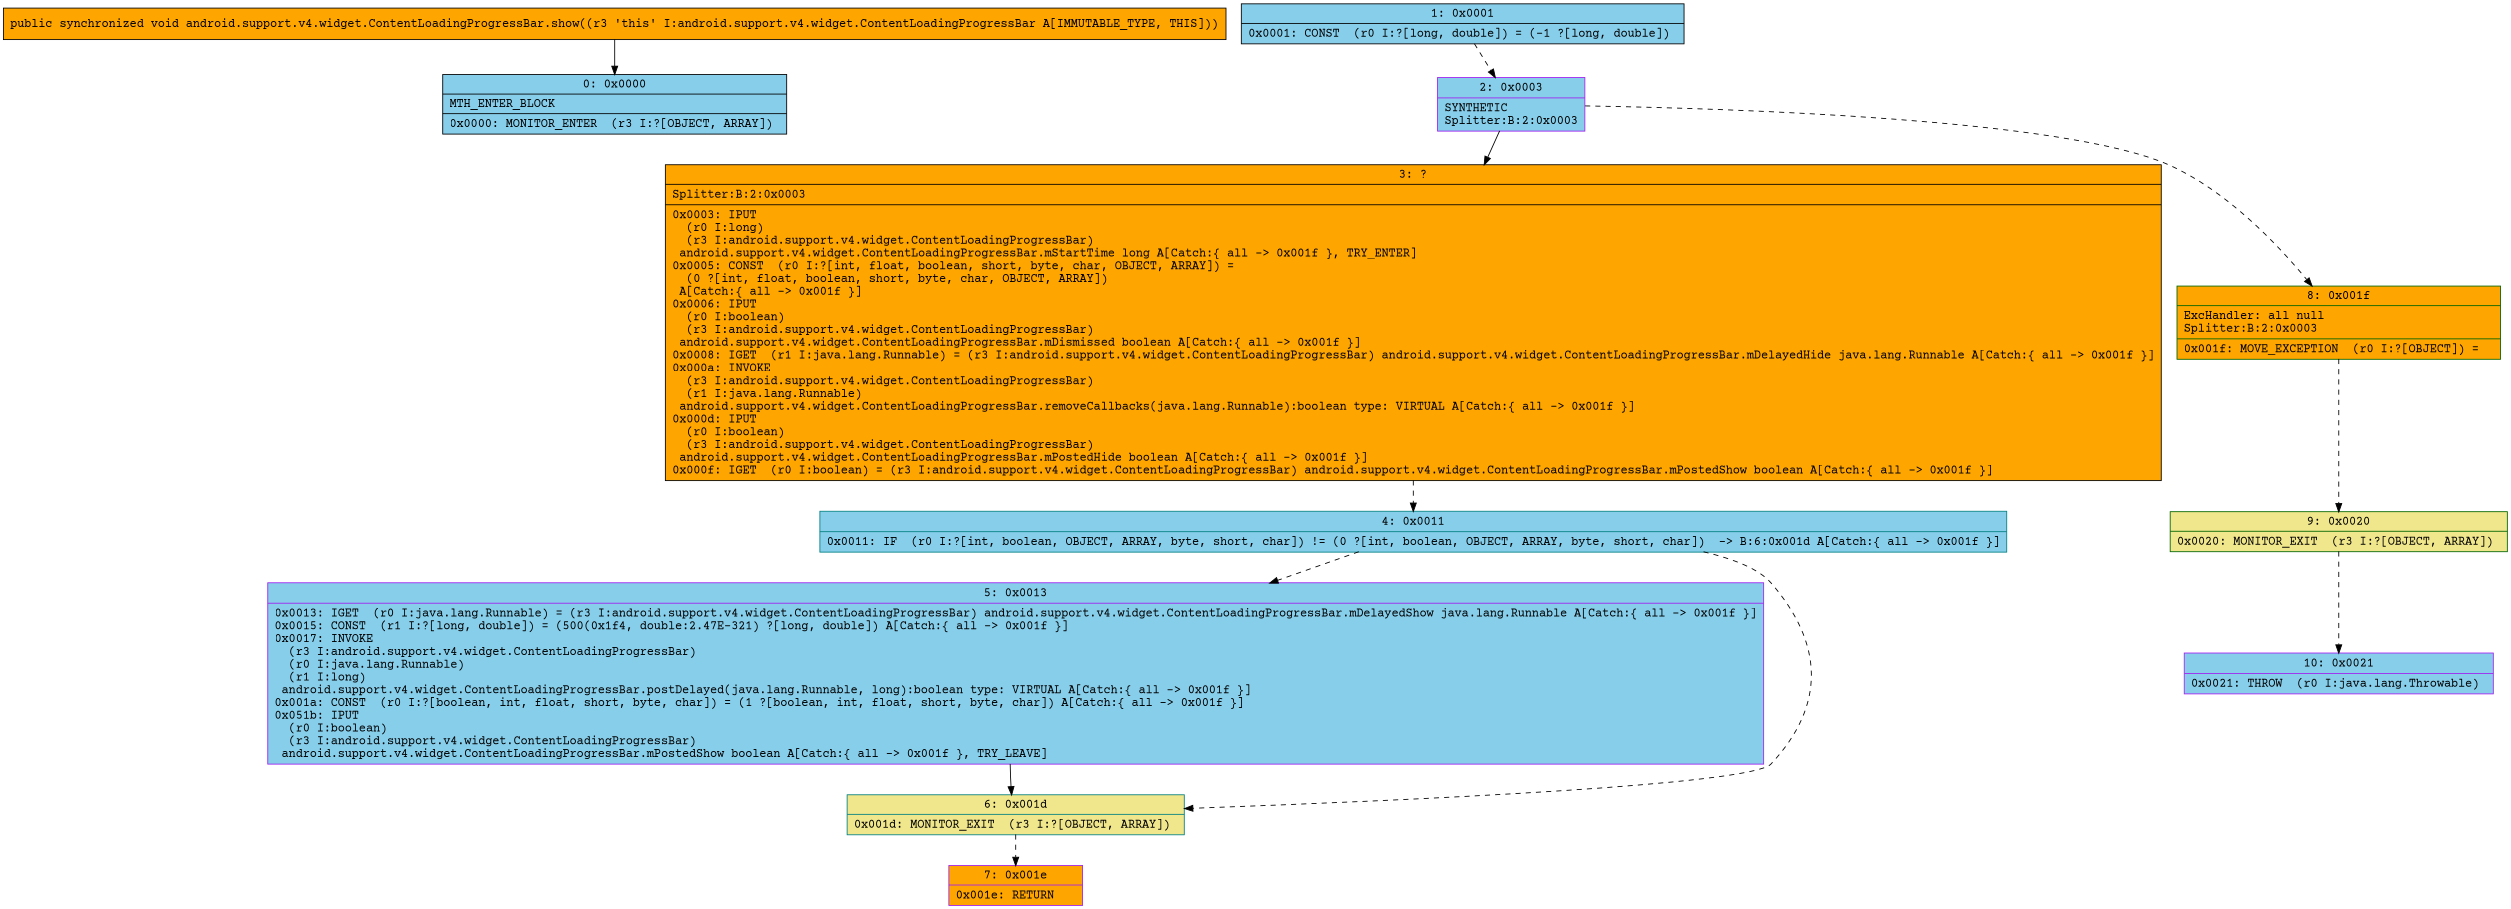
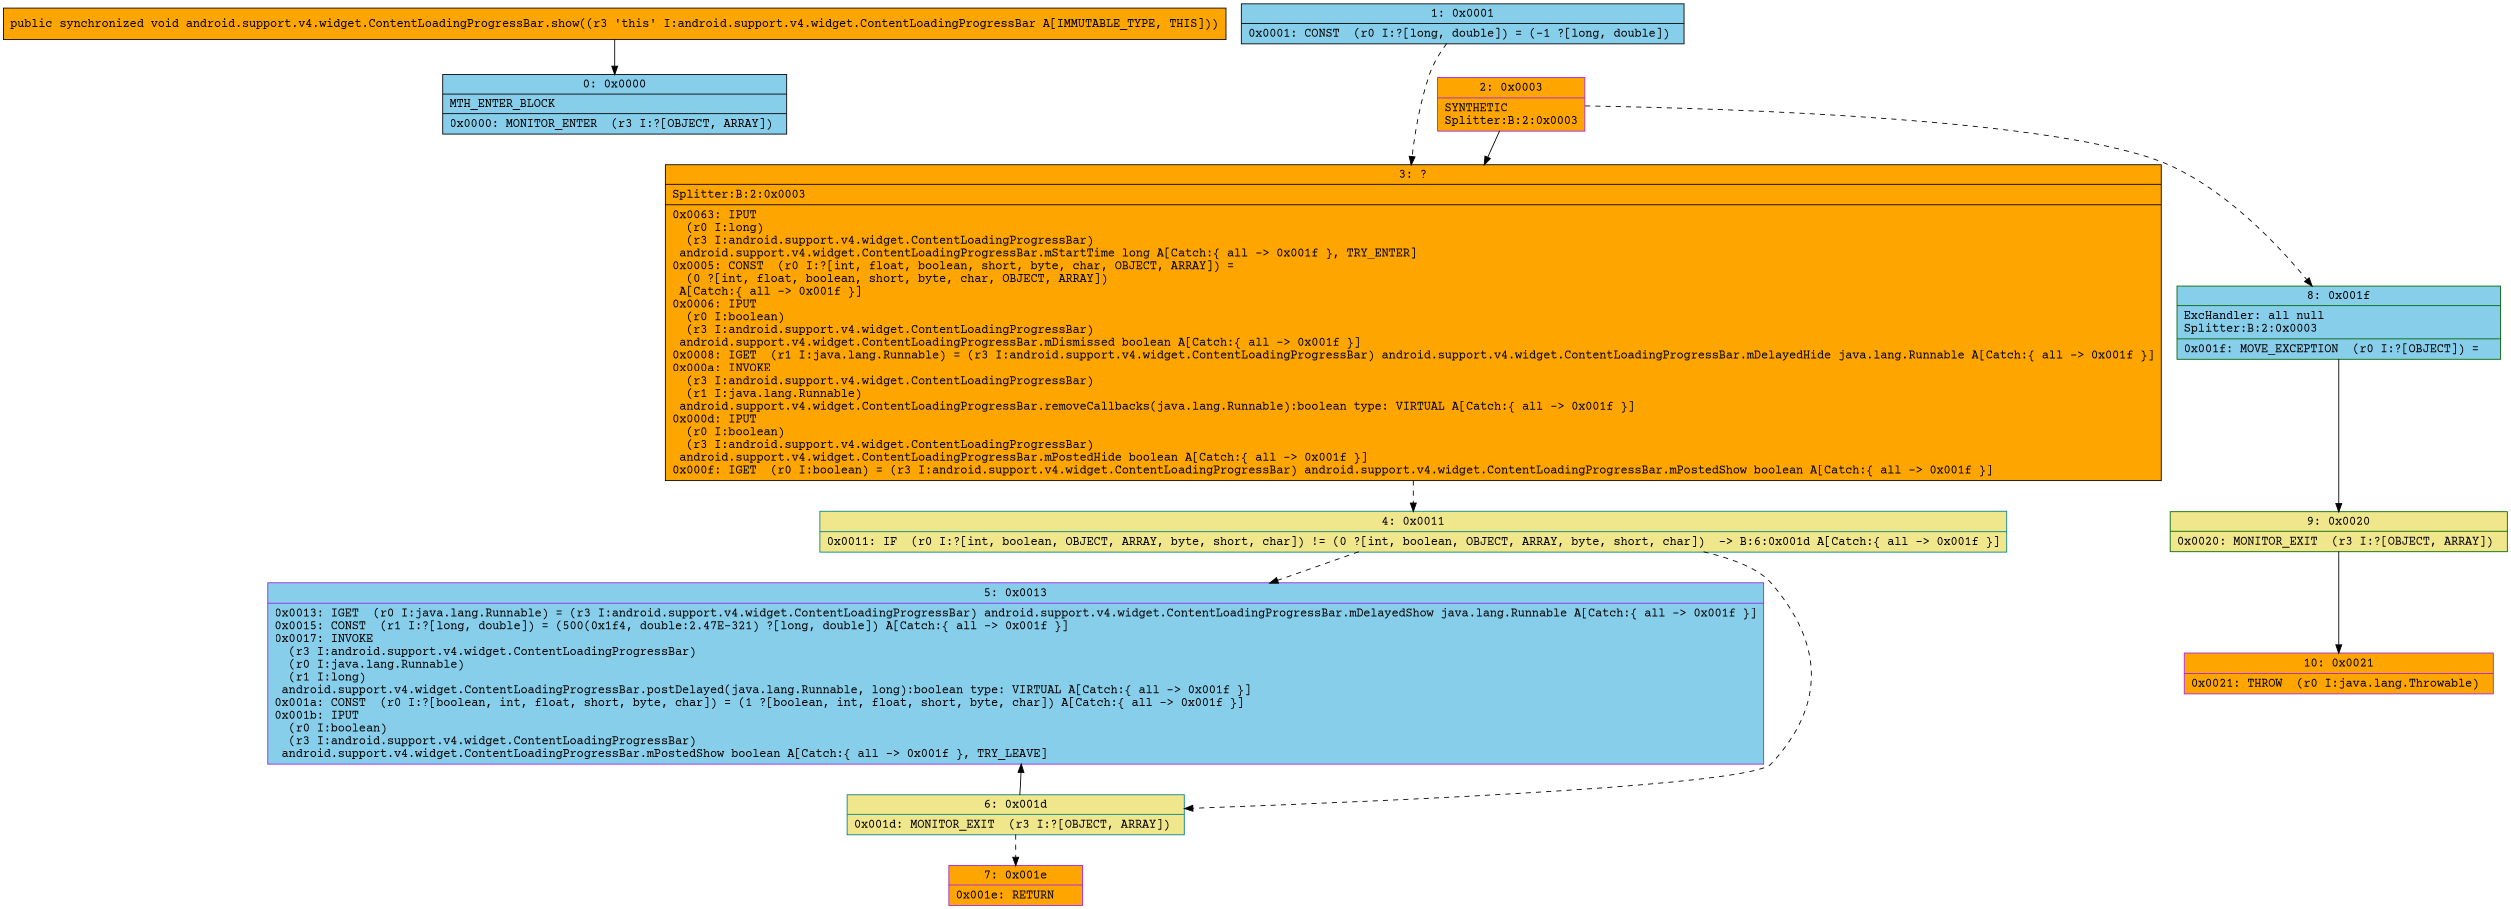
edge "1: 0x0001" -> "2: 0x0003": now "1: 0x0001" -> "3: ?"
node "2: 0x0003": fillcolor skyblue -> orange
node "3: ?": text "0x0003: IPUT" -> "0x0063: IPUT"
node "8: 0x001f": fillcolor orange -> skyblue
edge "8: 0x001f" -> "9: 0x0020": style dashed -> solid
node "4: 0x0011": fillcolor skyblue -> khaki
edge "9: 0x0020" -> "10: 0x0021": style dashed -> solid
node "10: 0x0021": fillcolor skyblue -> orange
node "5: 0x0013": text "0x051b: IPUT" -> "0x001b: IPUT"
edge "5: 0x0013" -> "6: 0x001d": reversed
